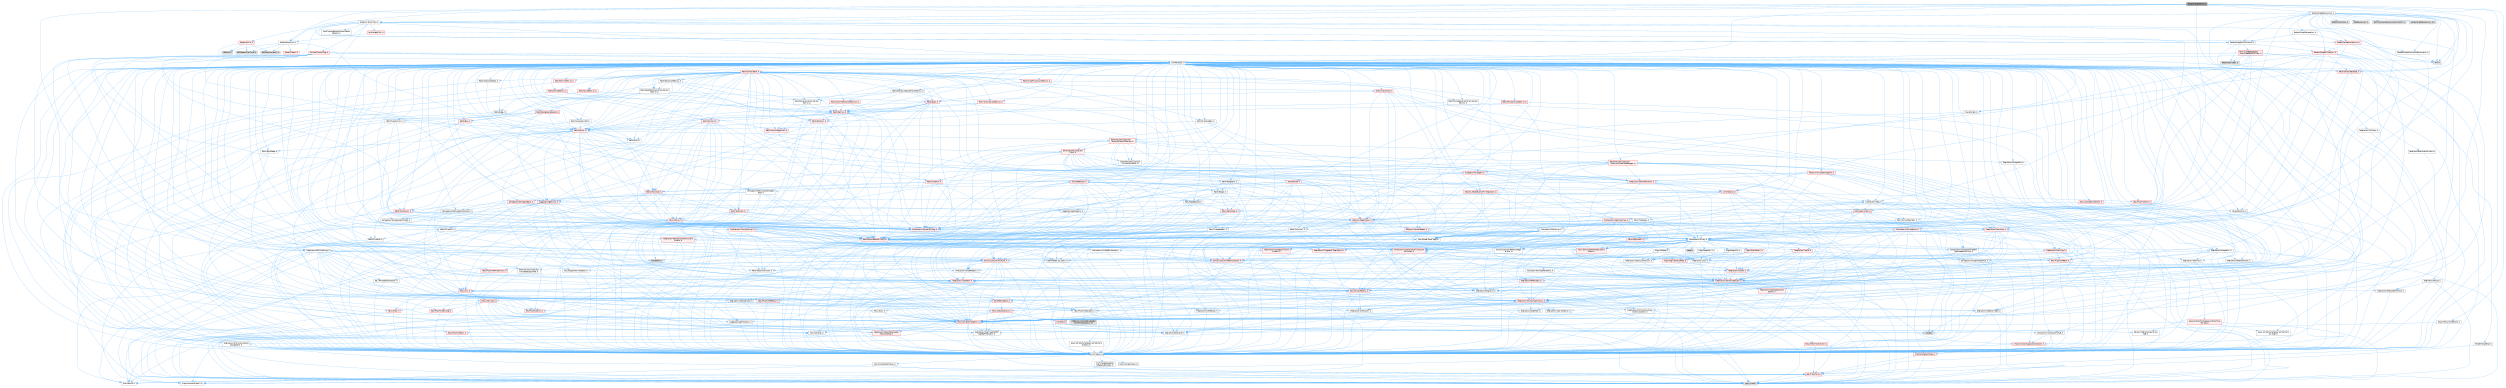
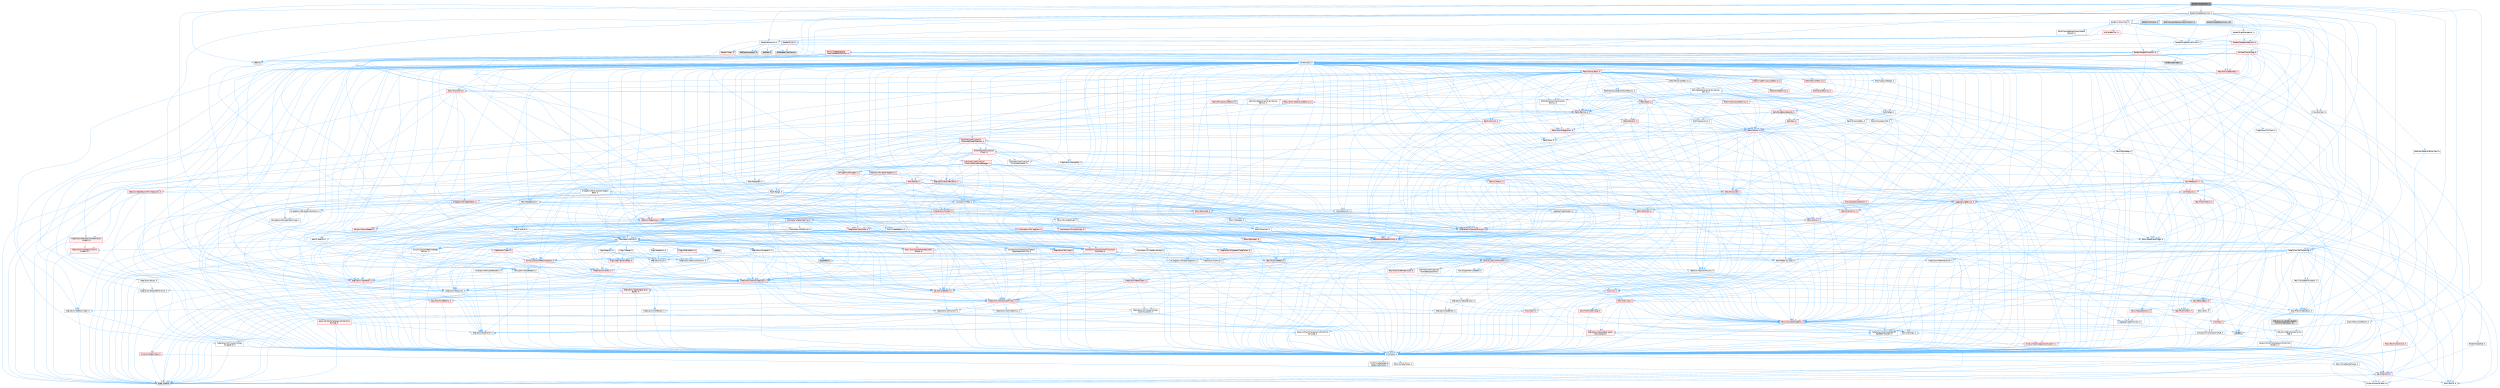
node "RHIResources.h": removed
node "RenderGraphTextureSubresource.h": removed
node "Containers/Set.h": label "Containers/Set.h" -> "Containers/Invoke.h"
node "Math/ObjectVersion.h": label "Math/ObjectVersion.h" -> "UObject/ObjectVersion.h"
node "HAL/PlatformMisc.h": removed
